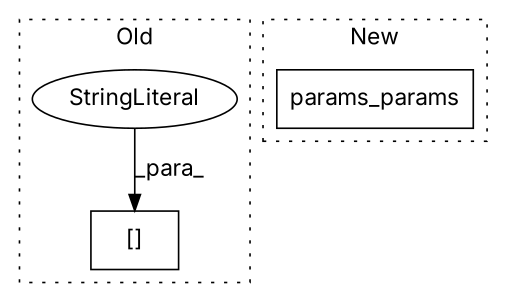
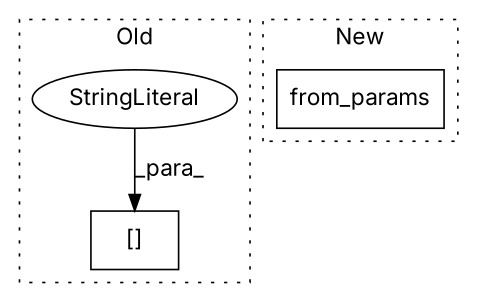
node "params_params": label "params_params" -> "from_params"
